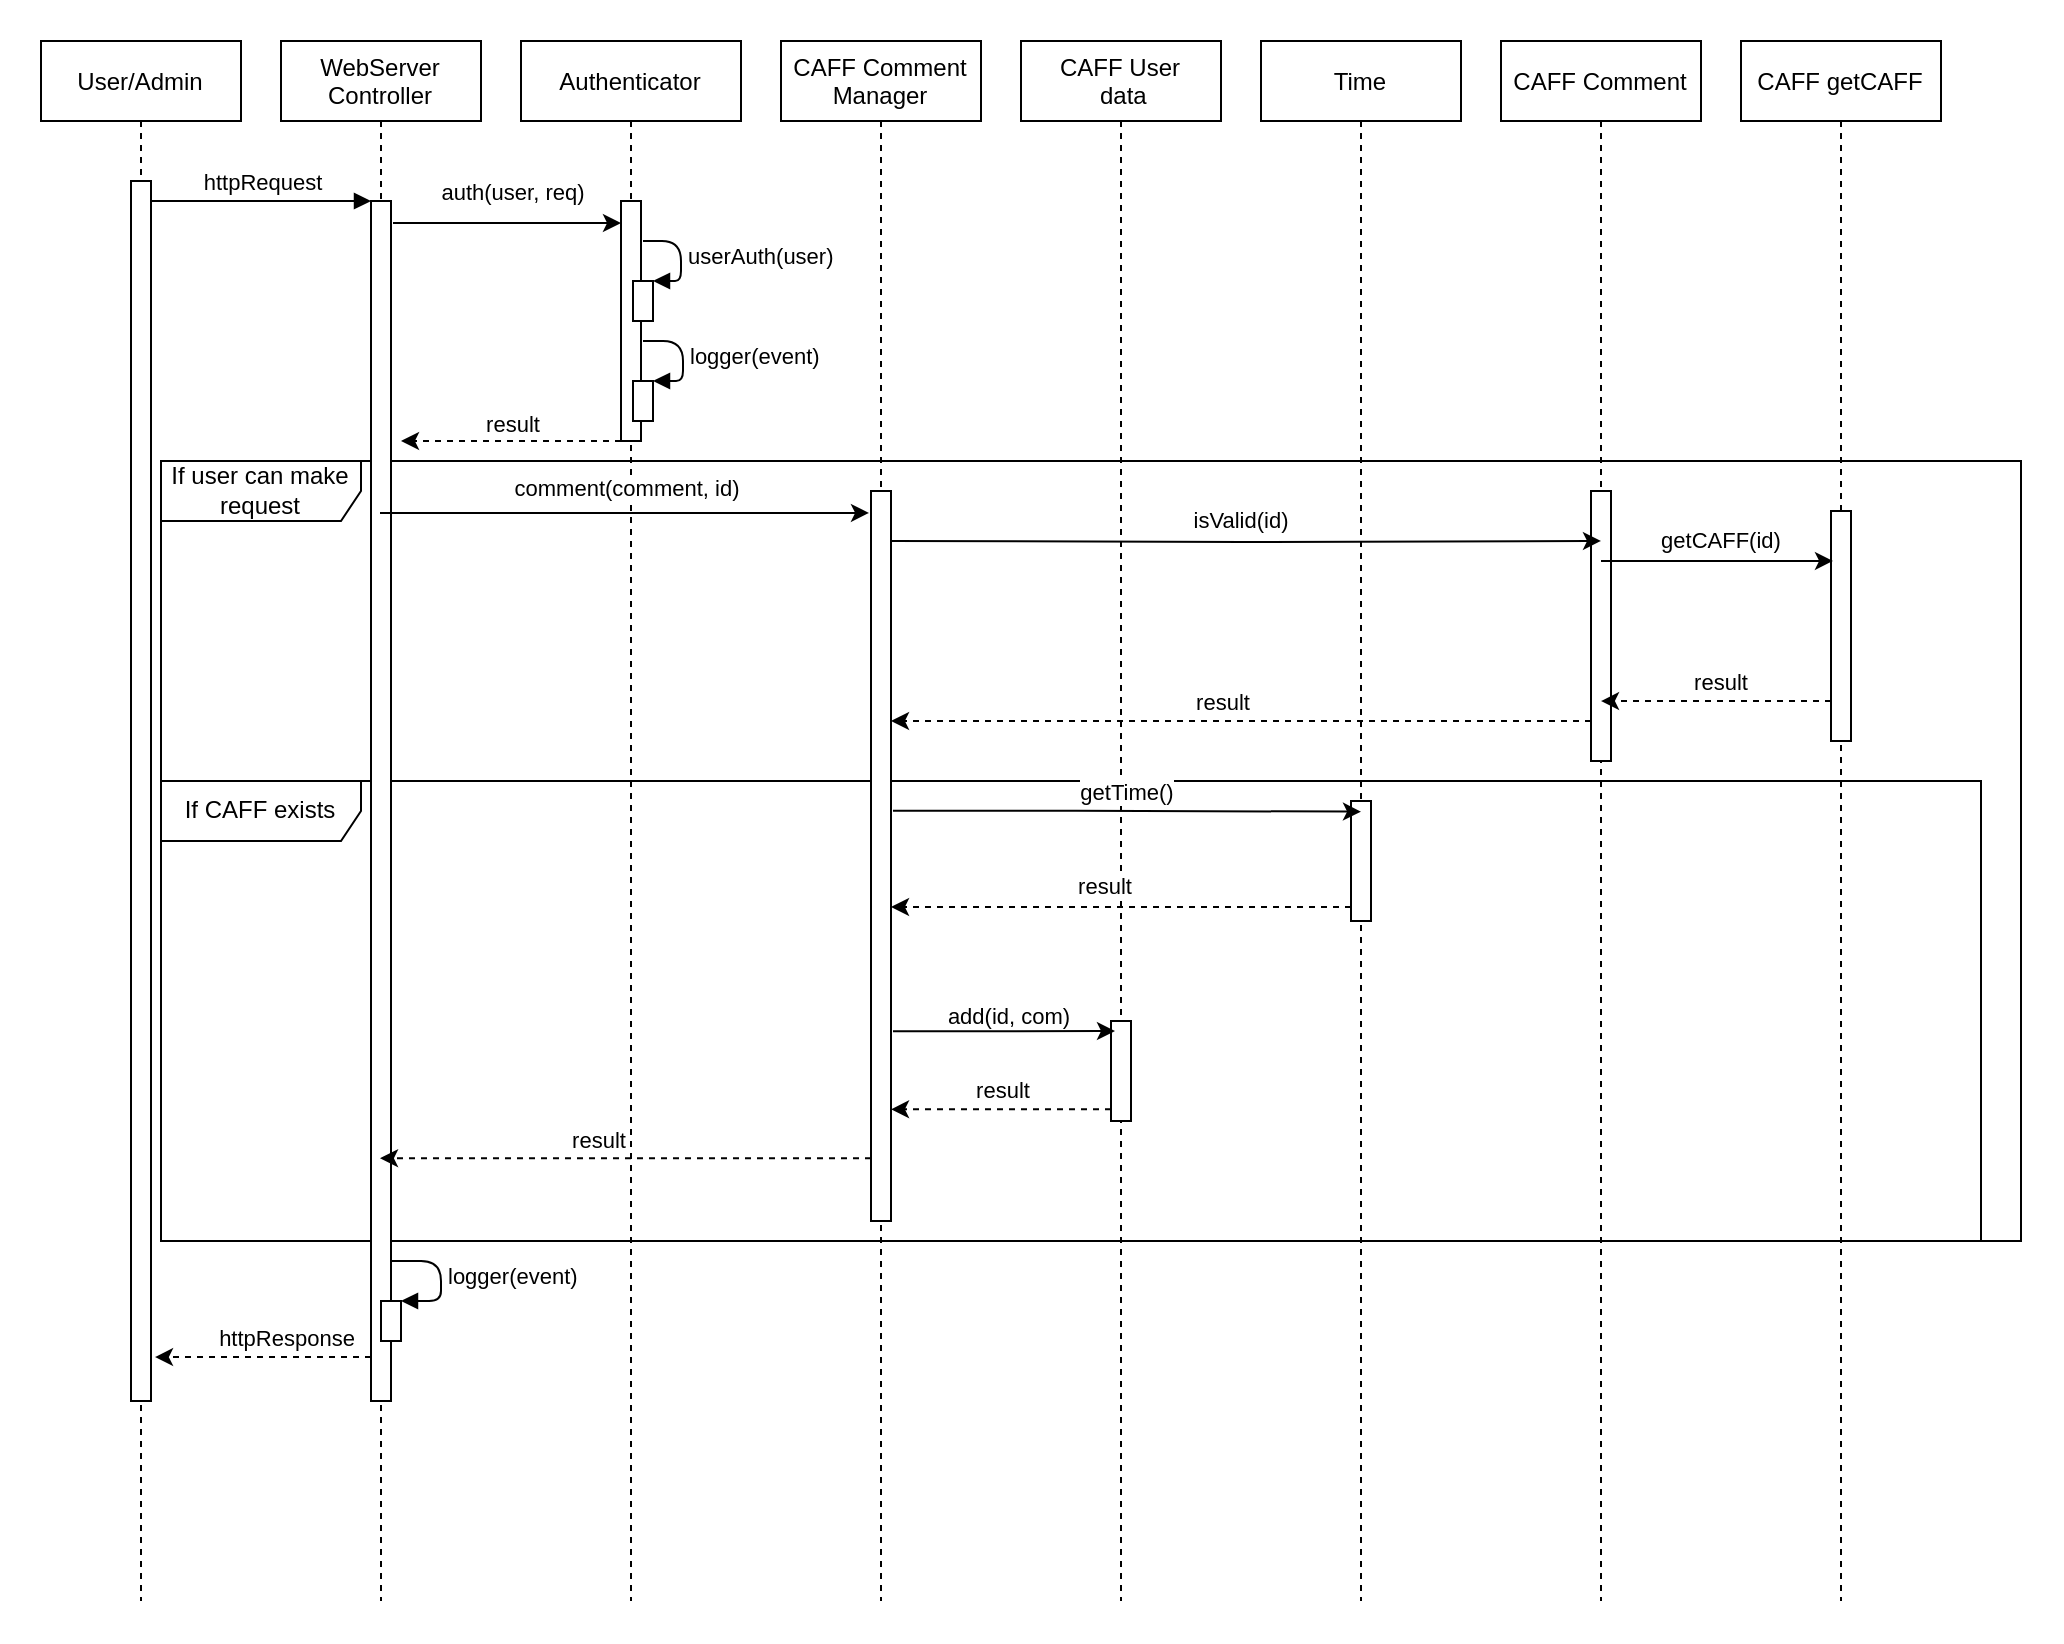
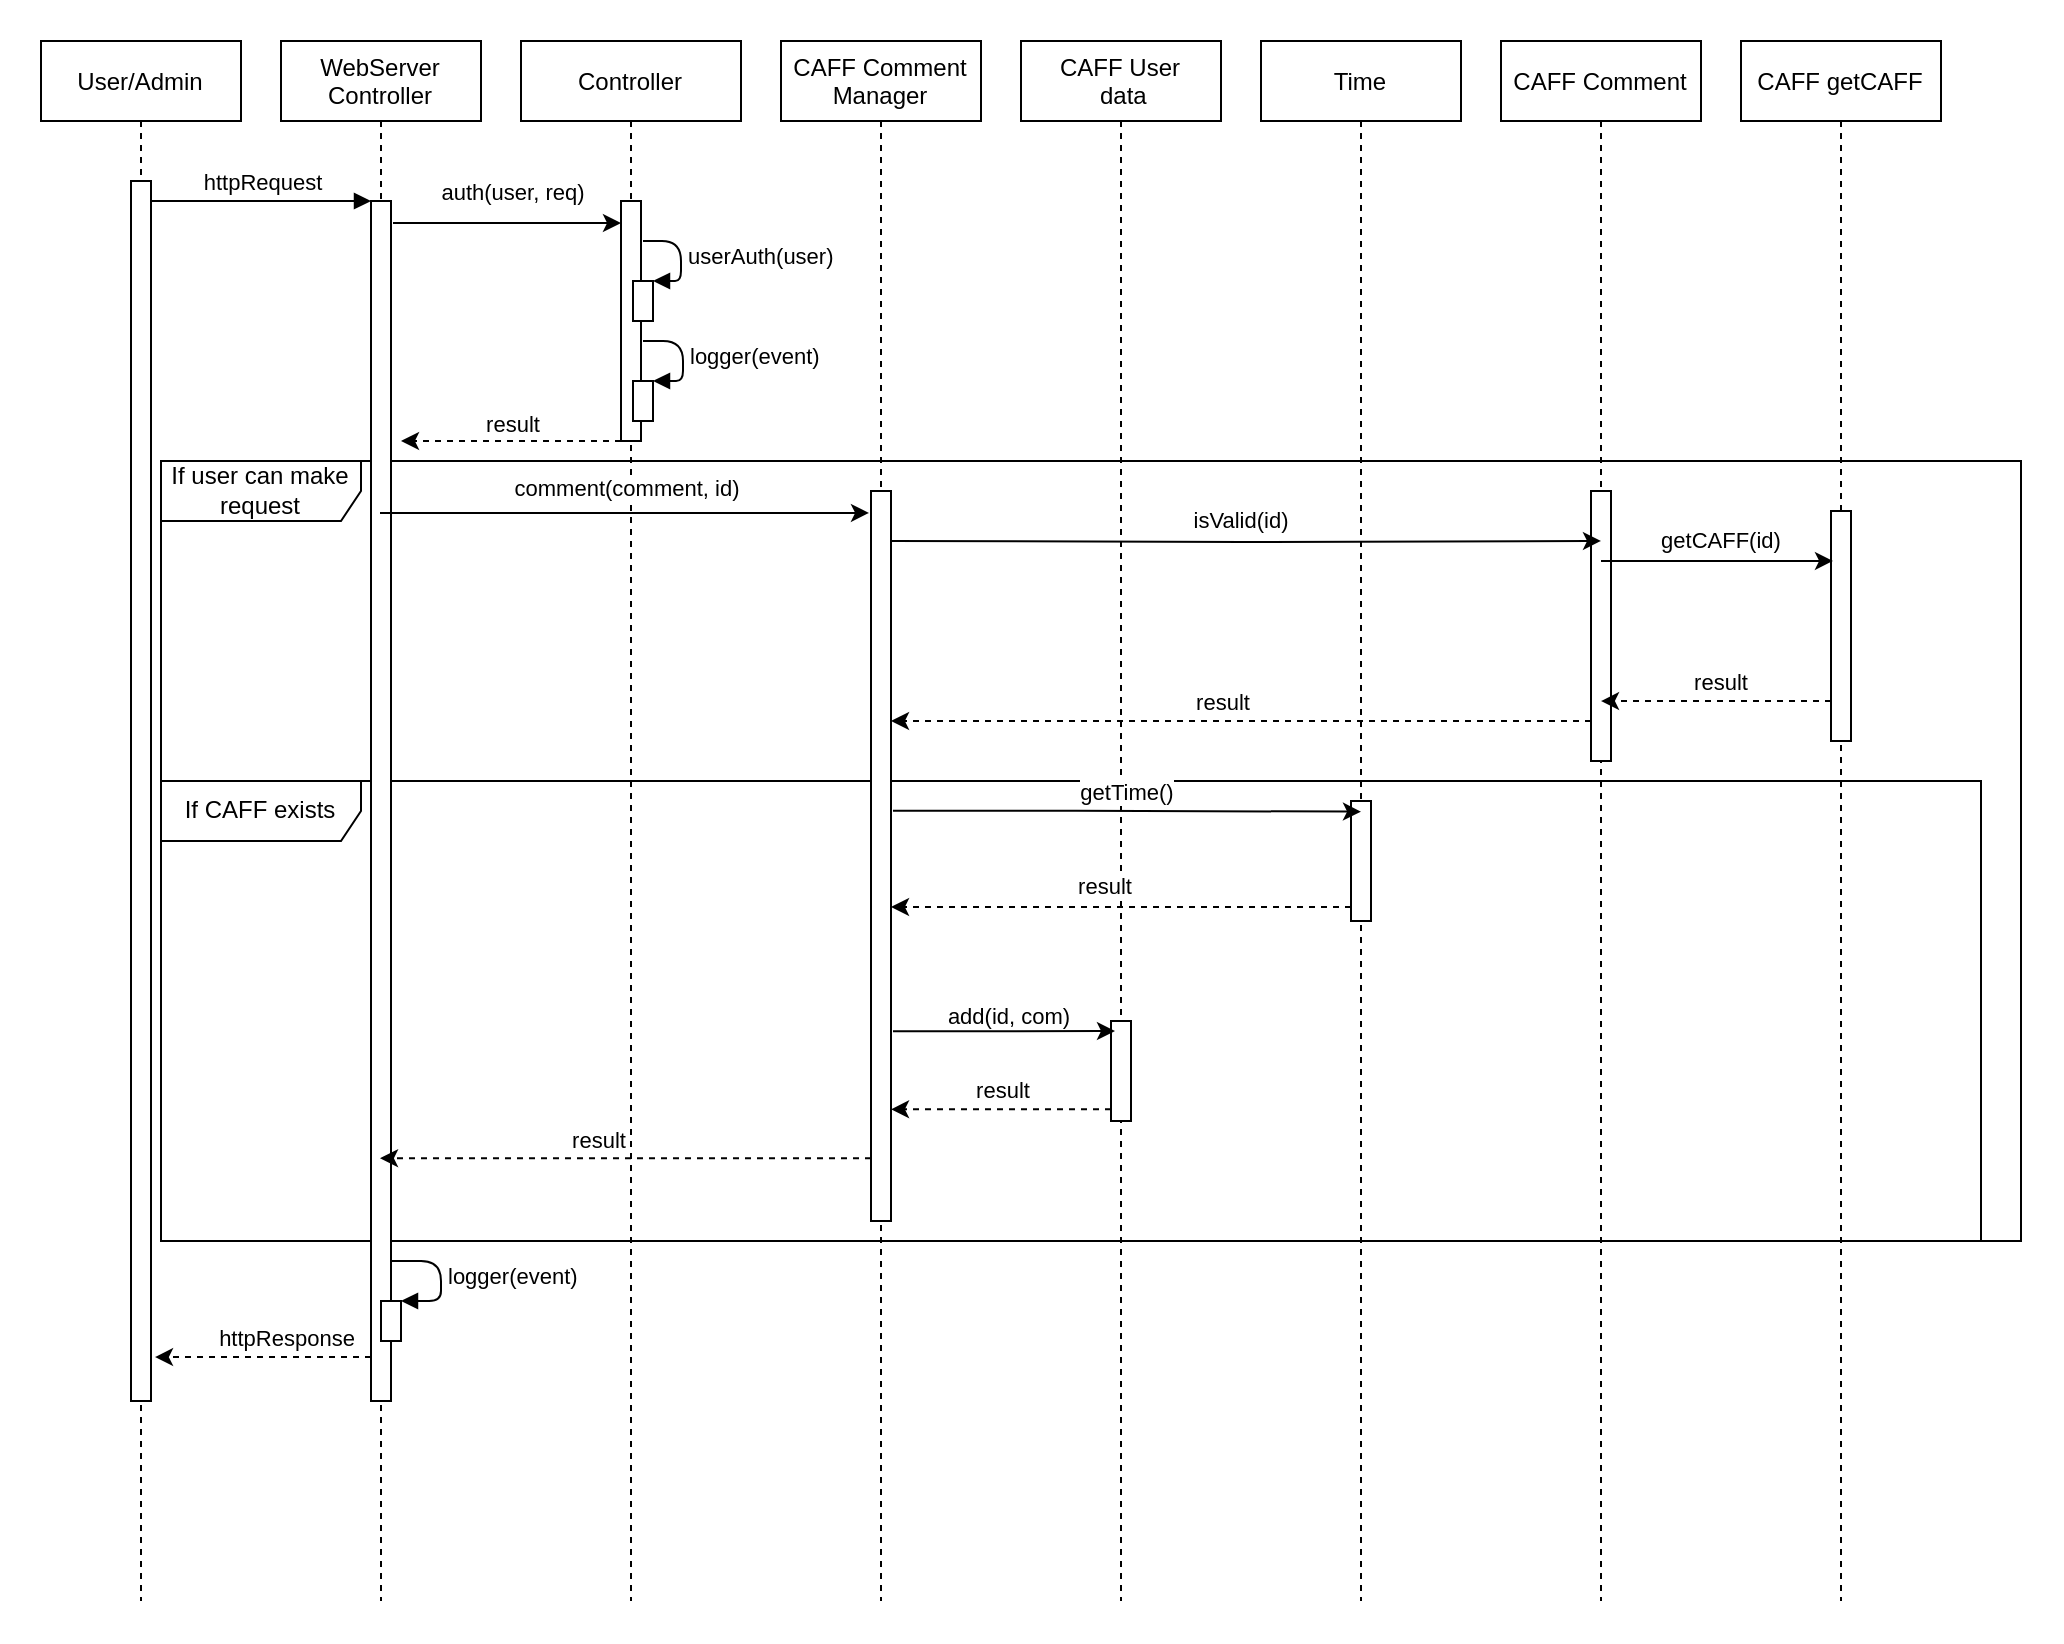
node "Authenticator": label "Authenticator" -> "Controller"
